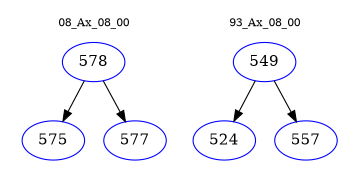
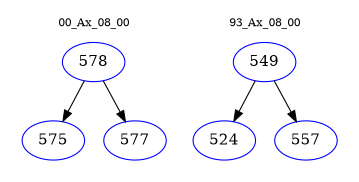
cluster "08_Ax_08_00": label "08_Ax_08_00" -> "00_Ax_08_00"
